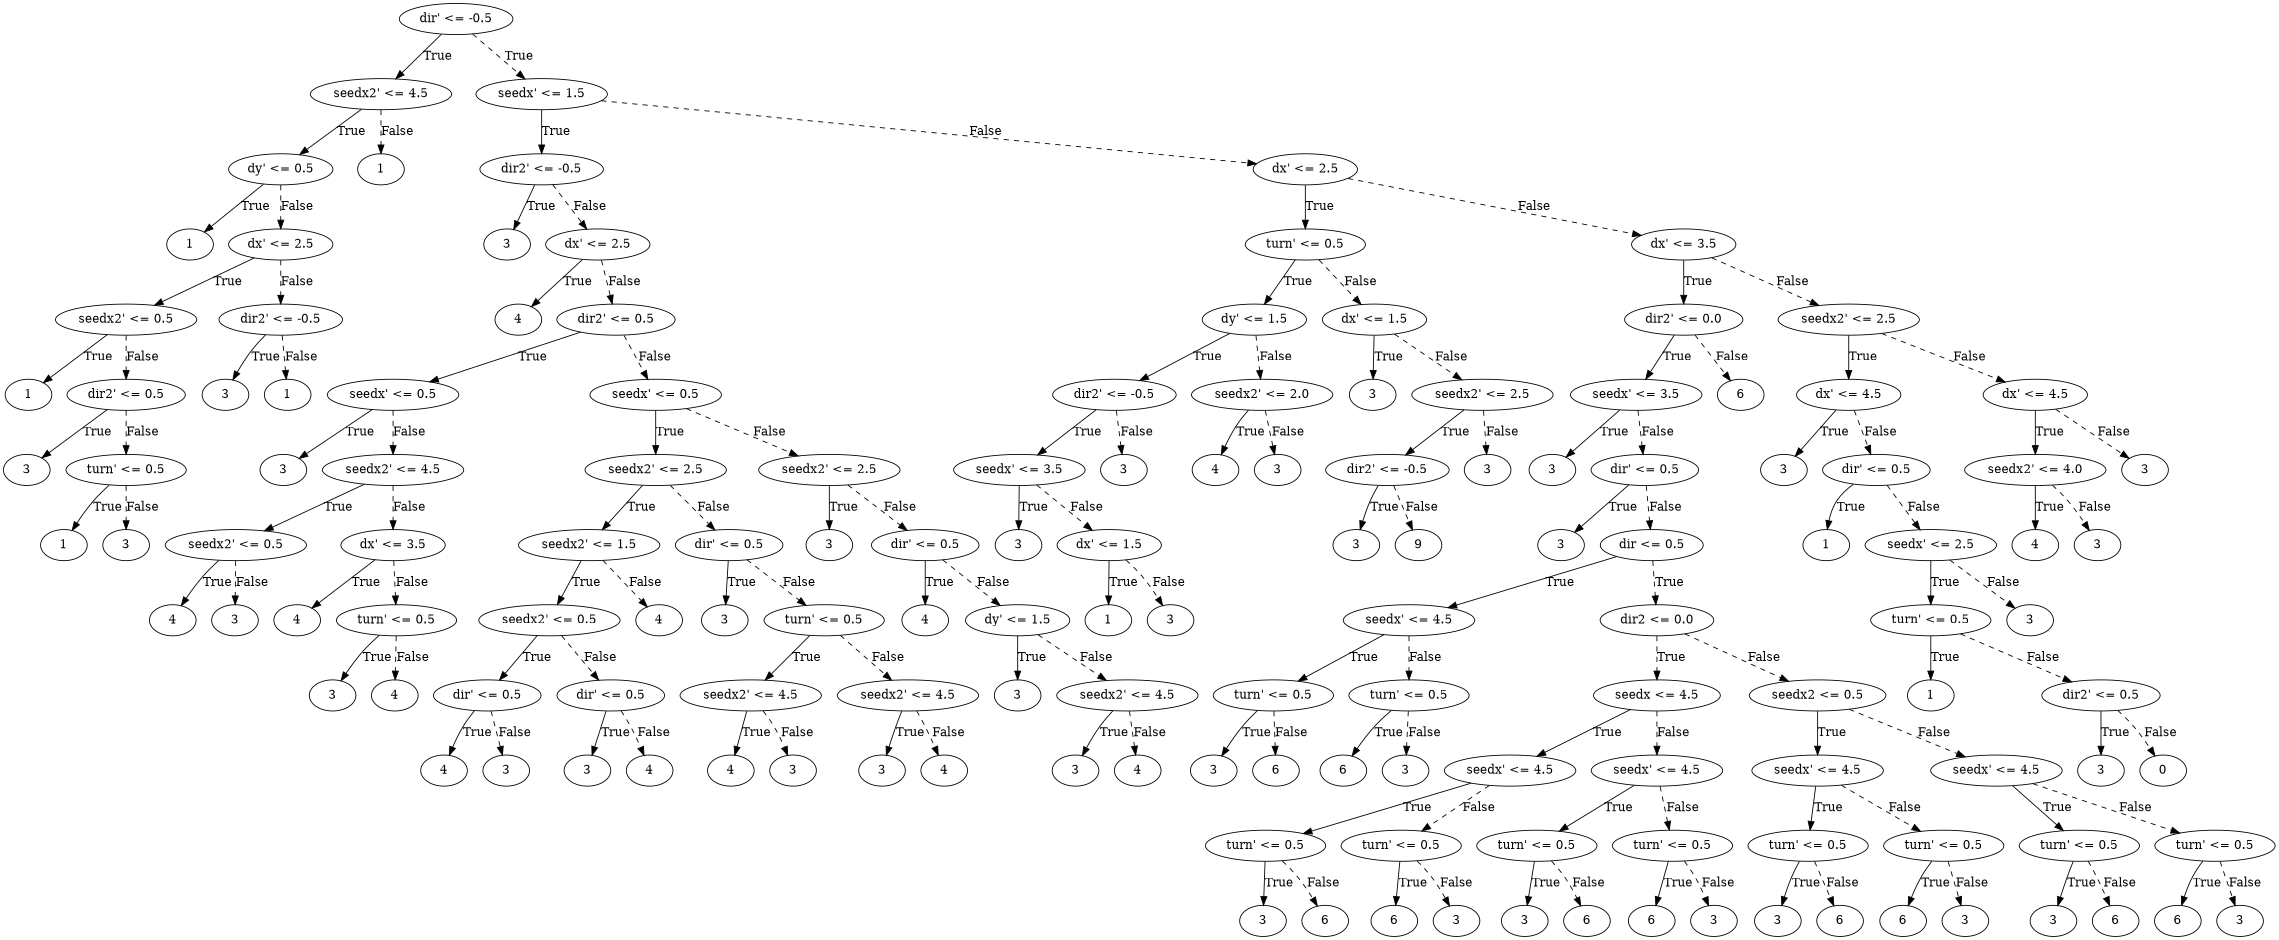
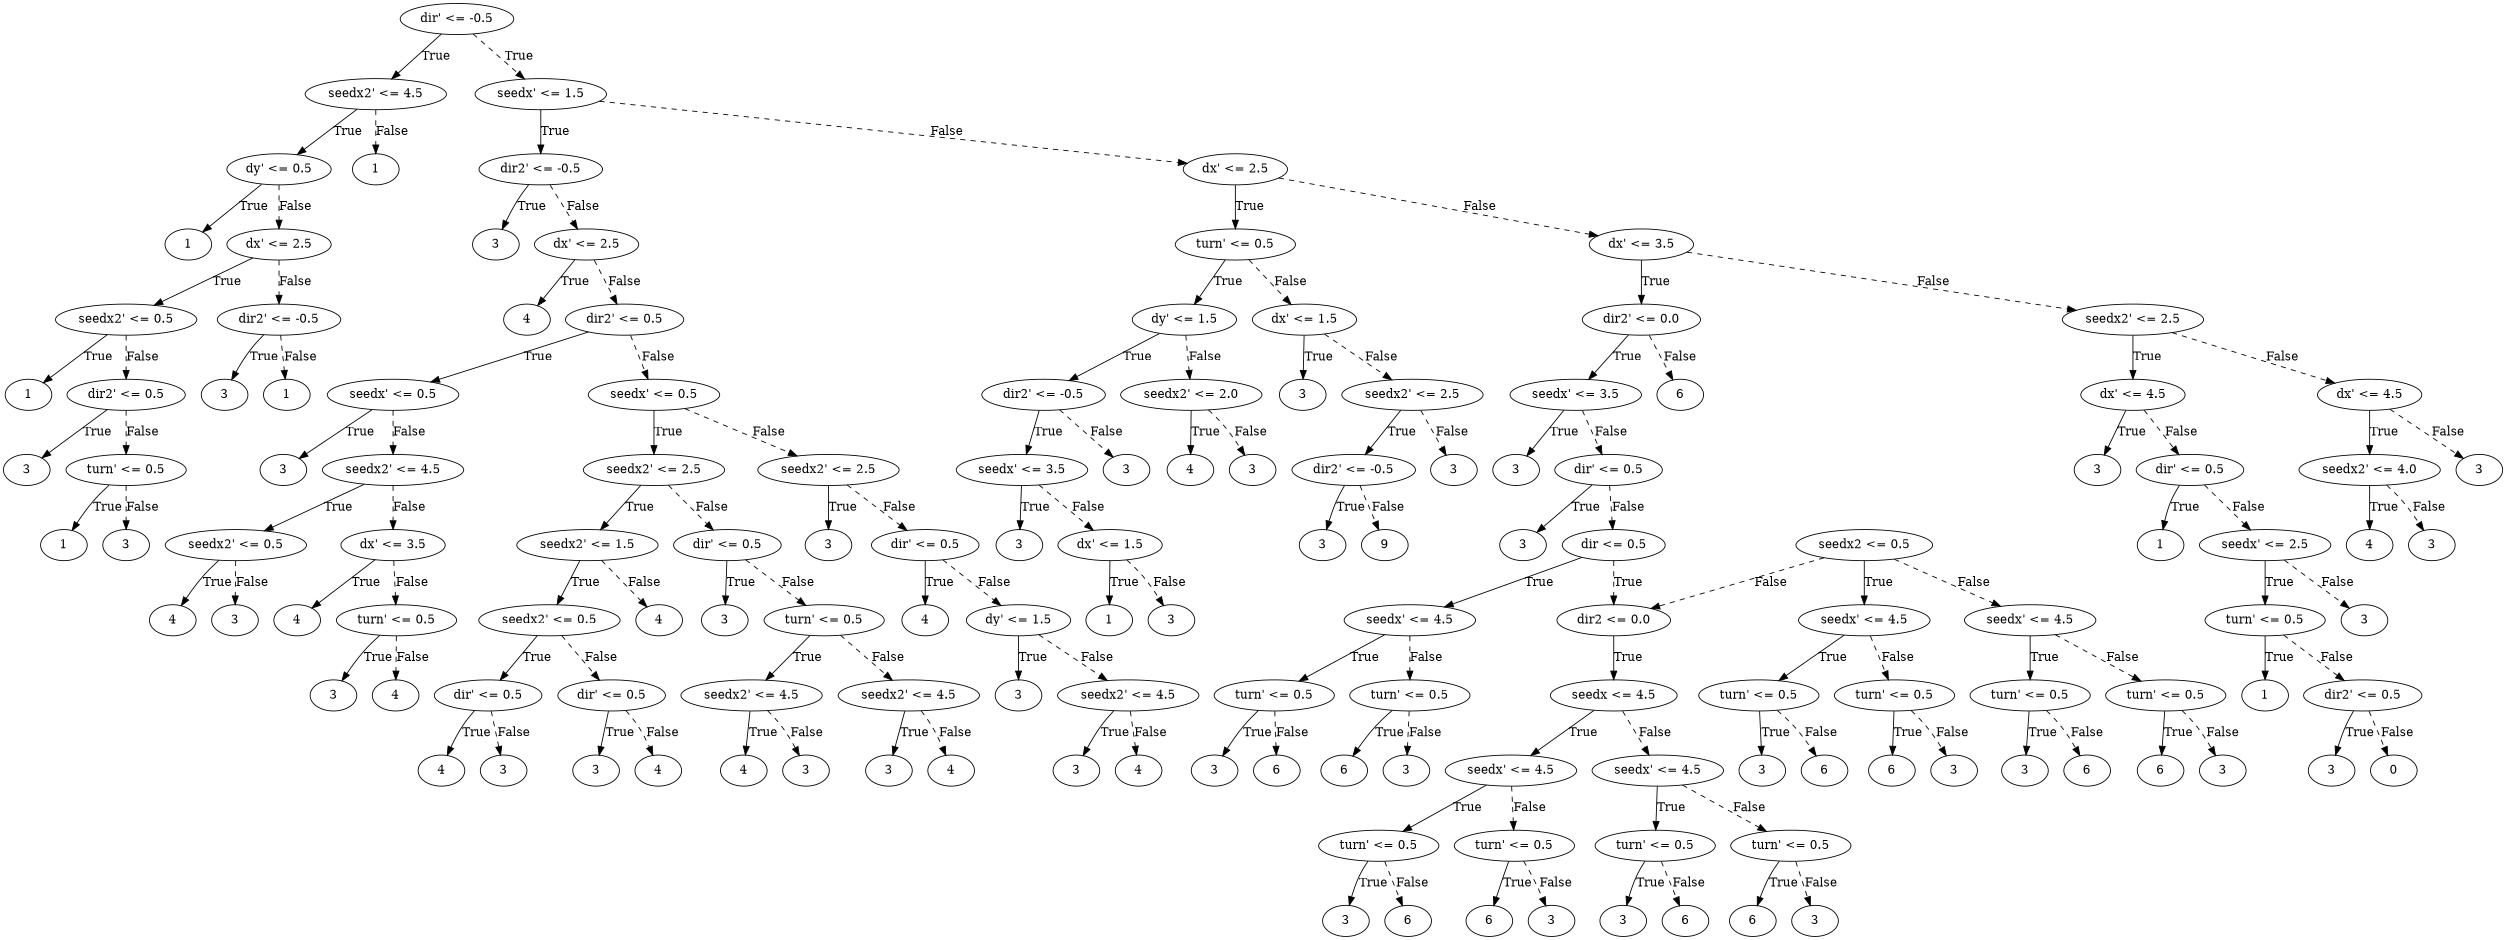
edge "dir2 <= 0.0" -> "seedx <= 4.5": style dashed -> solid
edge "dir2 <= 0.0" -> "seedx2 <= 0.5": reversed
